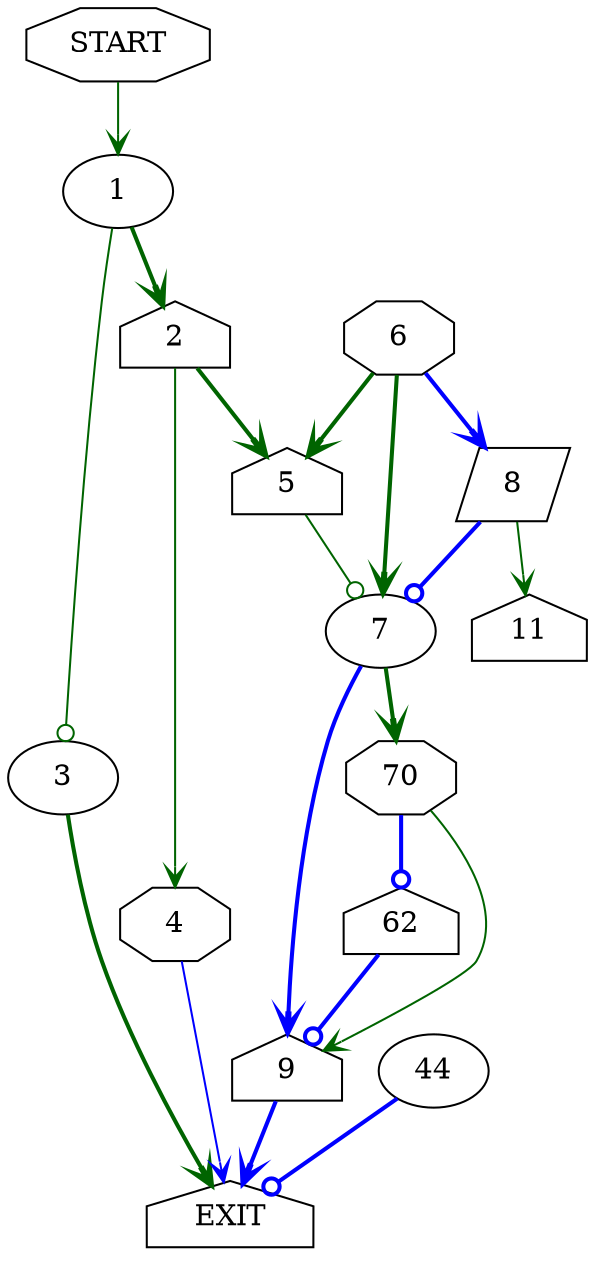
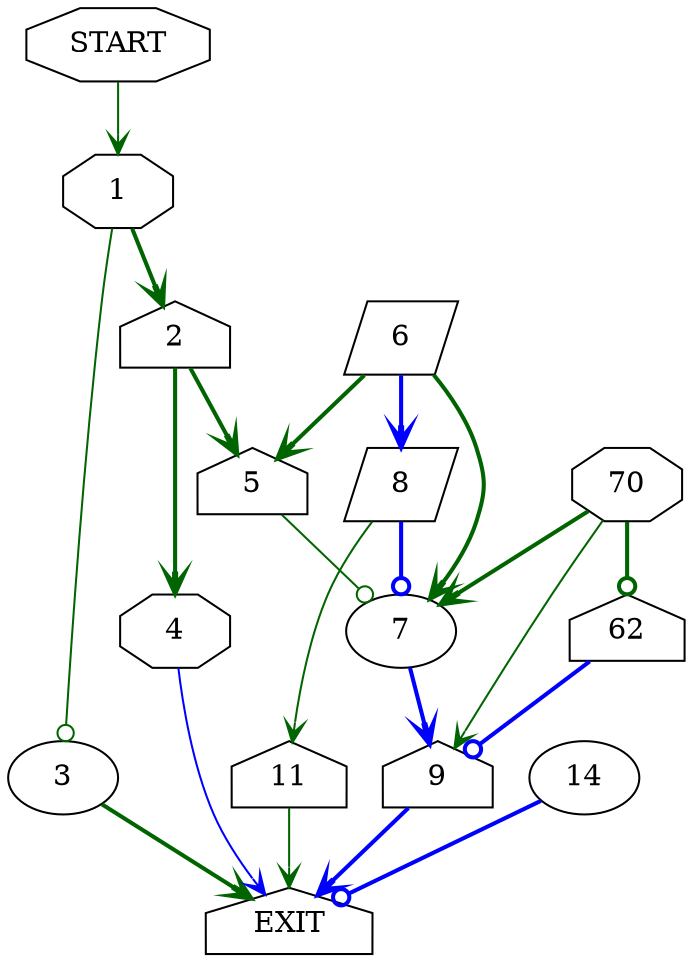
node "1": shape ellipse -> octagon
node "6": shape octagon -> parallelogram
edge "2" -> "4": style solid -> bold
edge "7" -> "70": reversed
edge "11" -> "EXIT": added
edge "70" -> "62": color blue -> darkgreen
node "44": label "44" -> "14"
